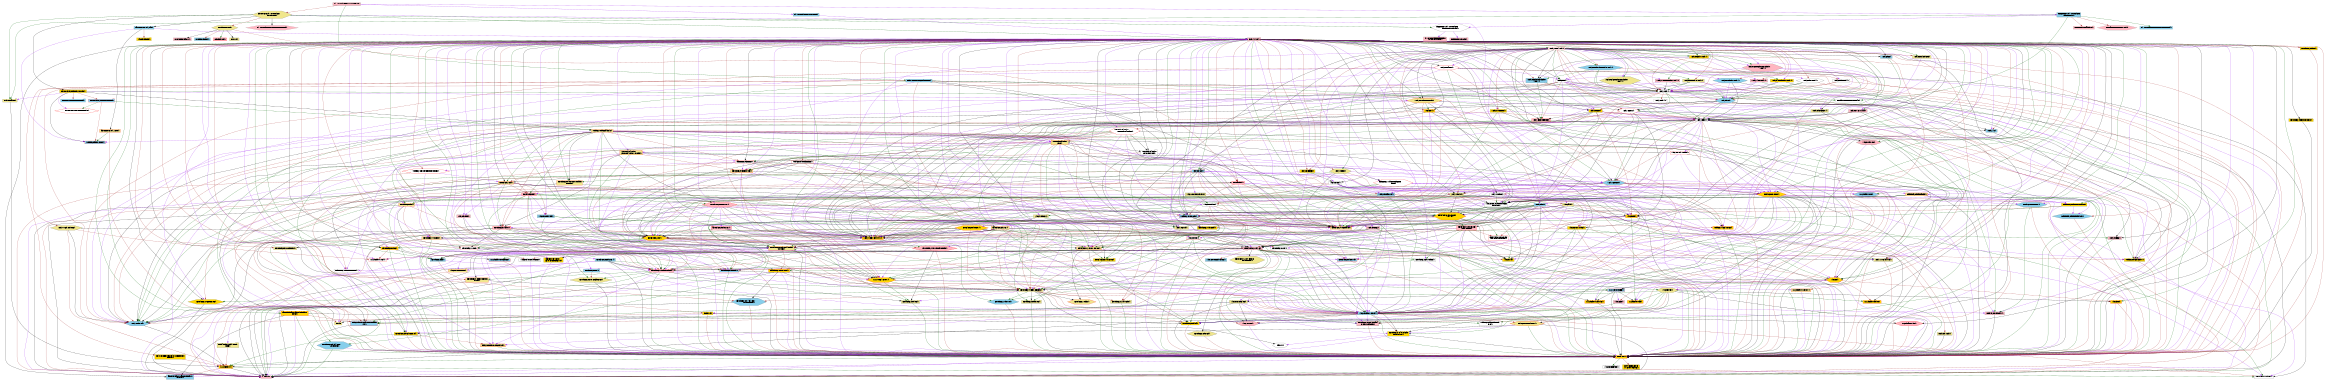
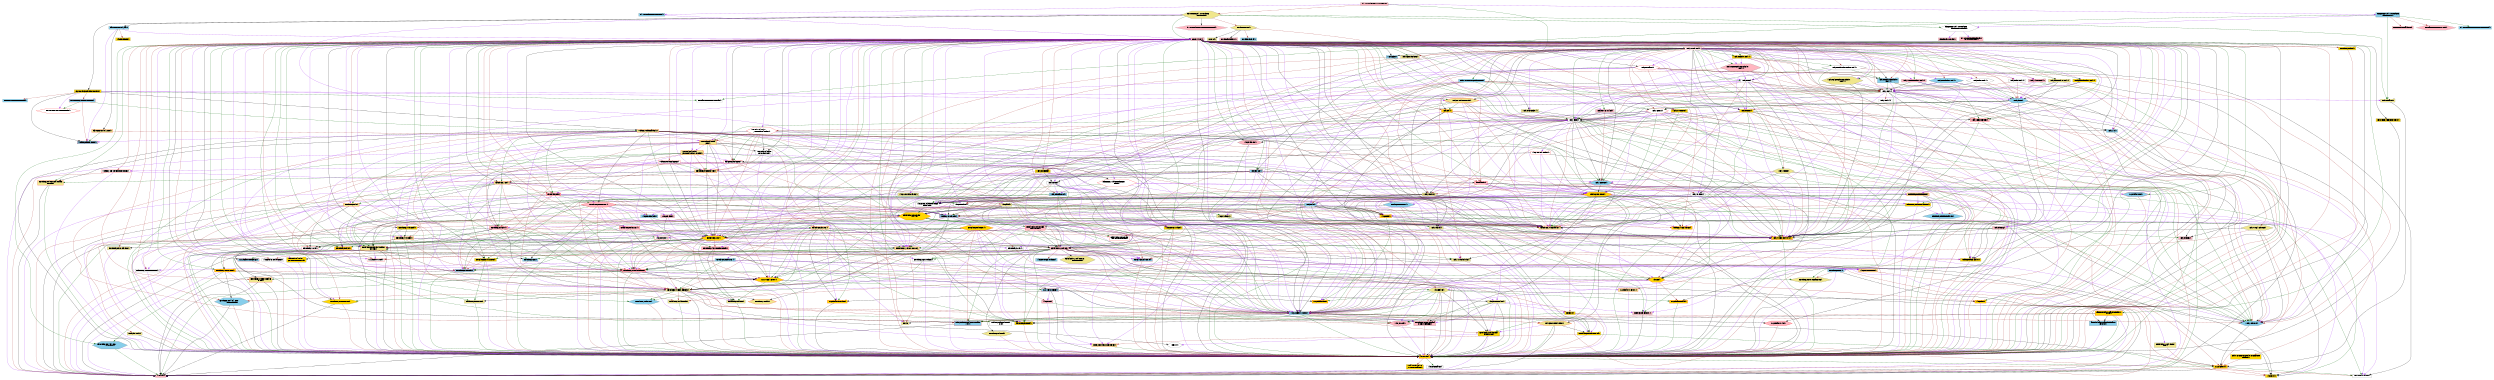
node "RenderTimer.h": removed
node "Math/RotationAboutPointMatrix.h": fillcolor skyblue -> white
node "UObject/WeakObjectPtrTemplates.h": shape hexagon -> folder
node "Templates/AlignmentTemplates.h": shape hexagon -> box
edge "HAL/Platform.h" -> "GenericPlatform/GenericPlatform Stricmp.h": now "HAL/Platform.h" -> "Misc/Build.h"
